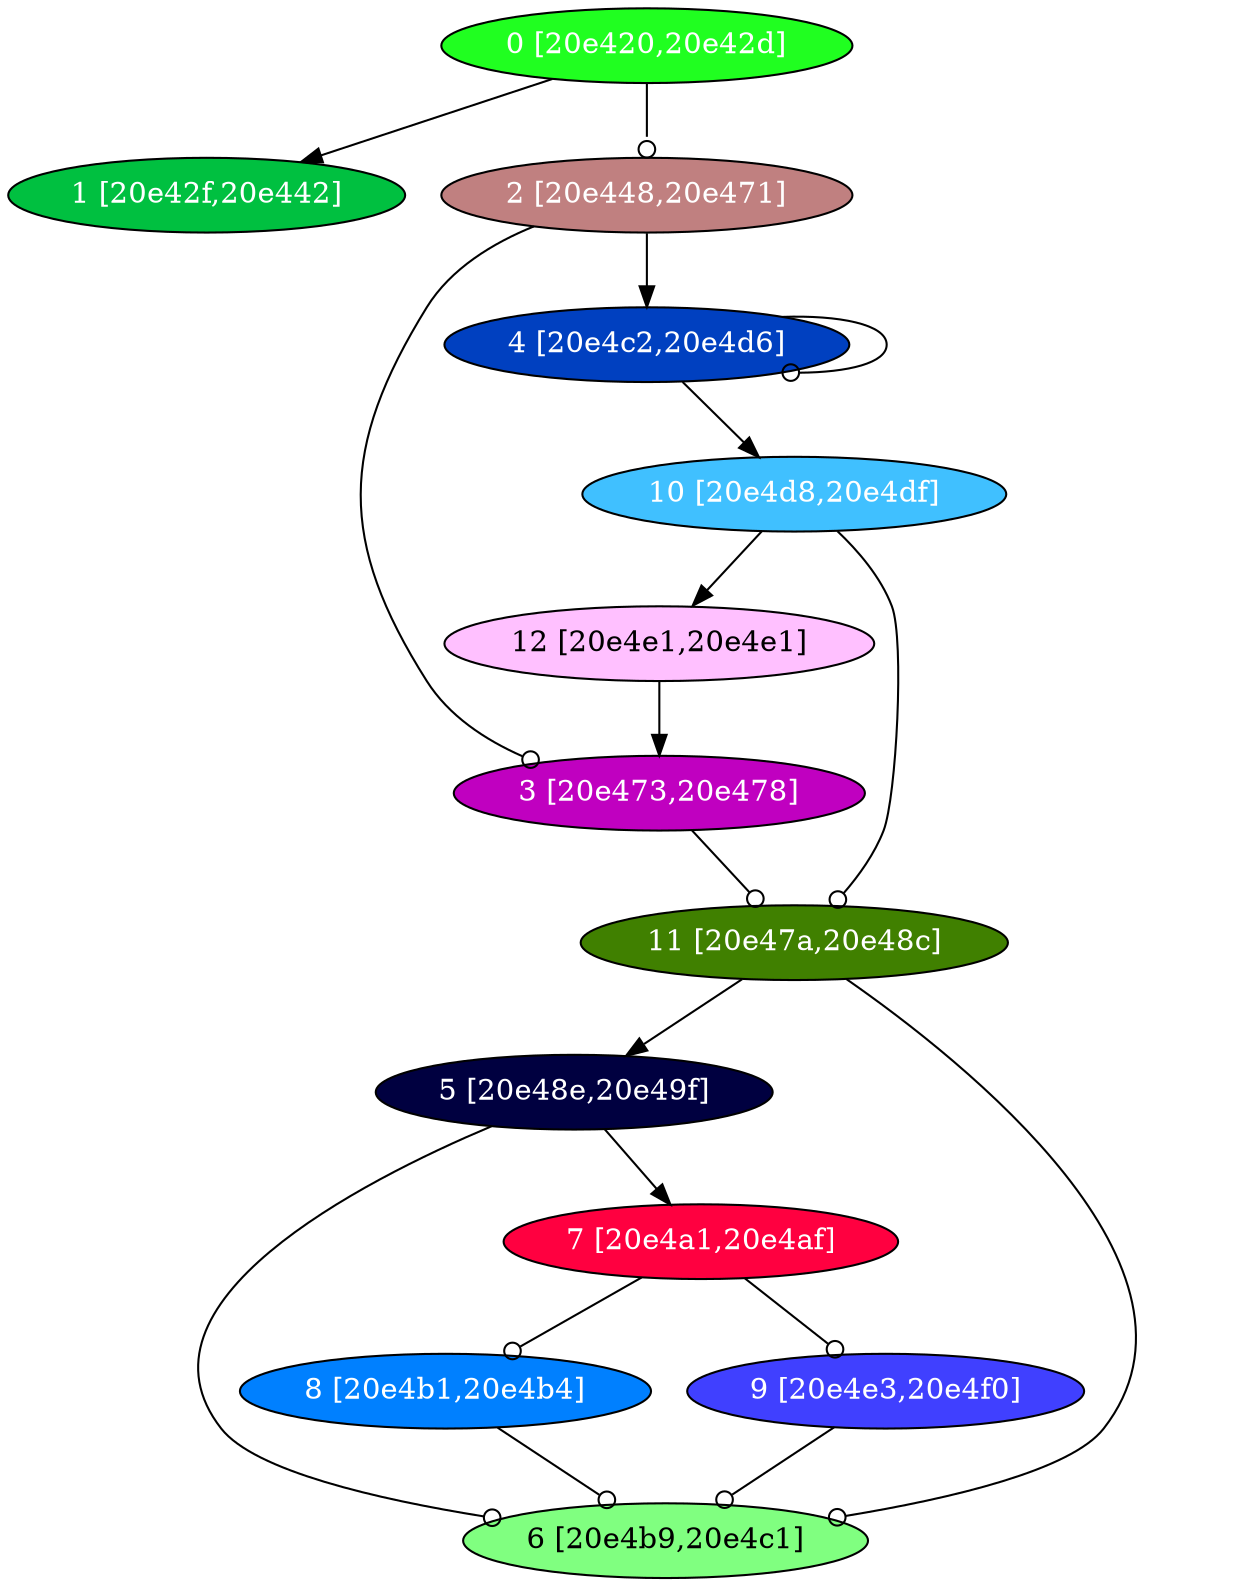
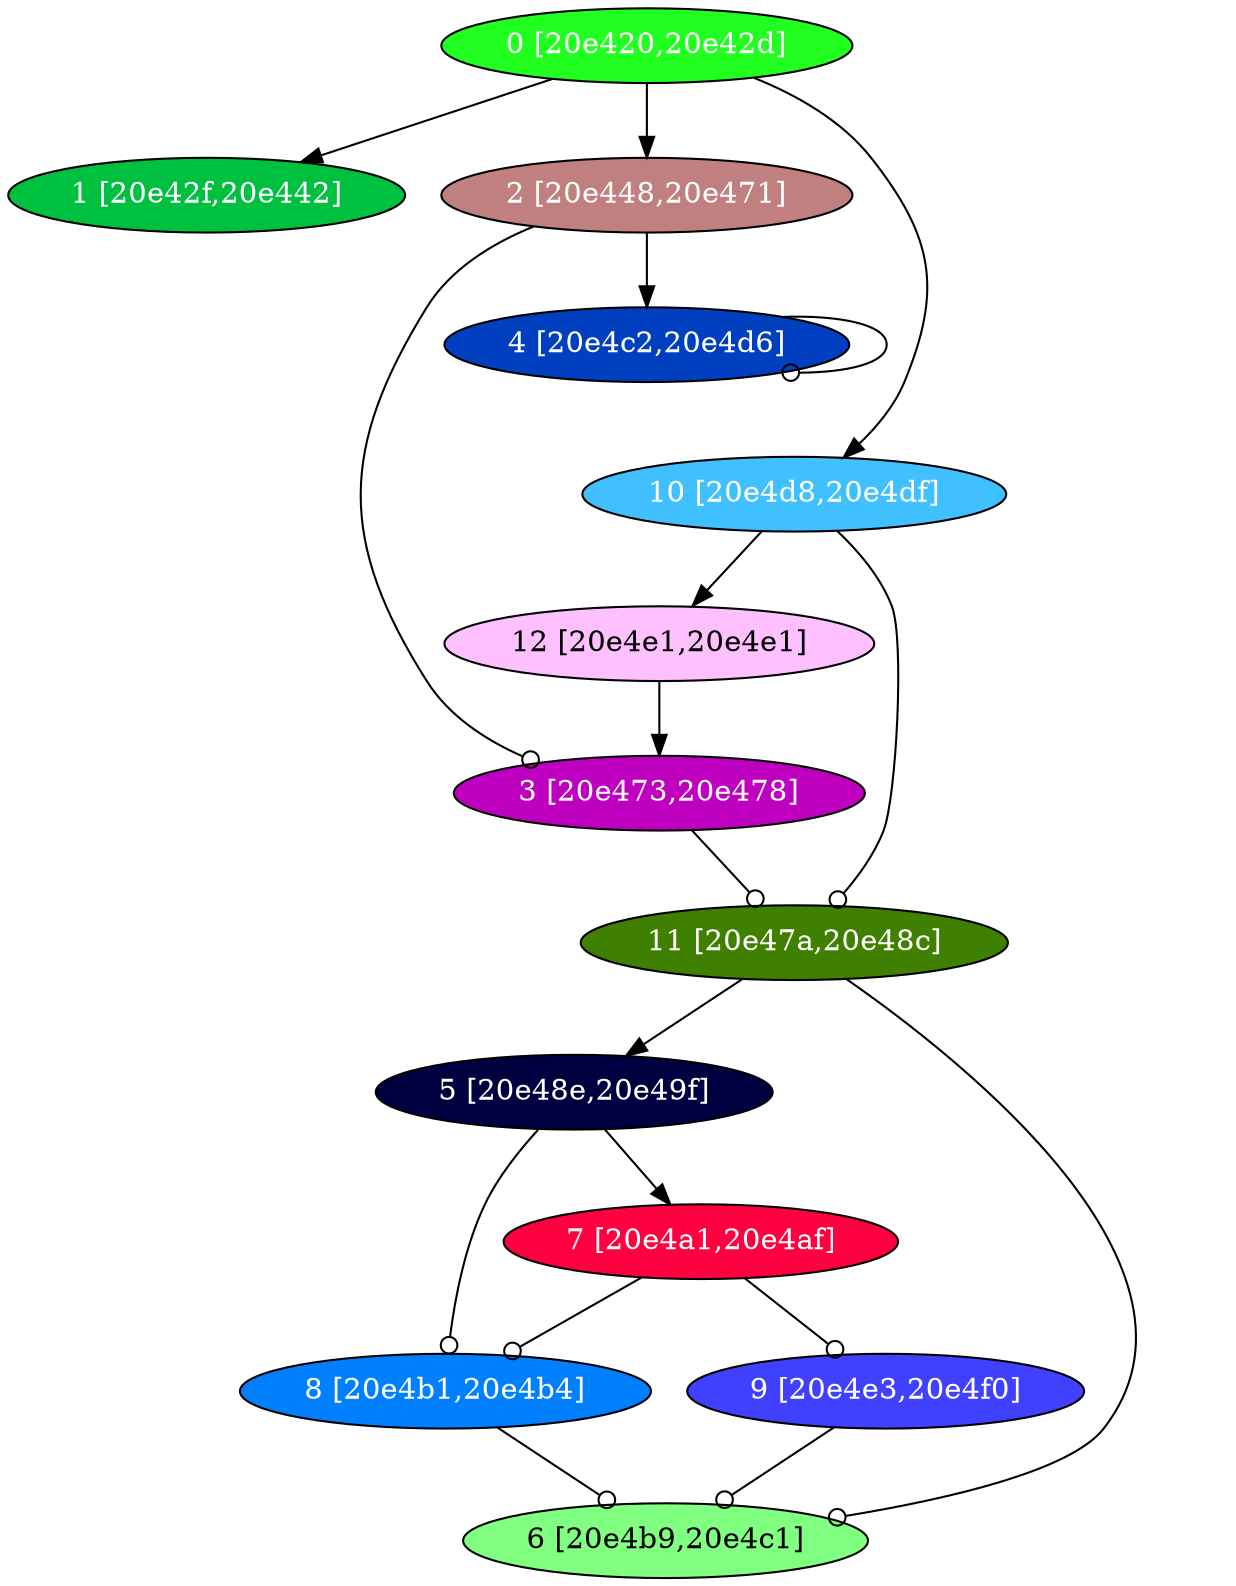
edge "0 [20e420,20e42d]" -> "2 [20e448,20e471]": arrowhead odot -> normal
edge "4 [20e4c2,20e4d6]" -> "10 [20e4d8,20e4df]": now "0 [20e420,20e42d]" -> "10 [20e4d8,20e4df]"
edge "5 [20e48e,20e49f]" -> "6 [20e4b9,20e4c1]": now "5 [20e48e,20e49f]" -> "8 [20e4b1,20e4b4]"
